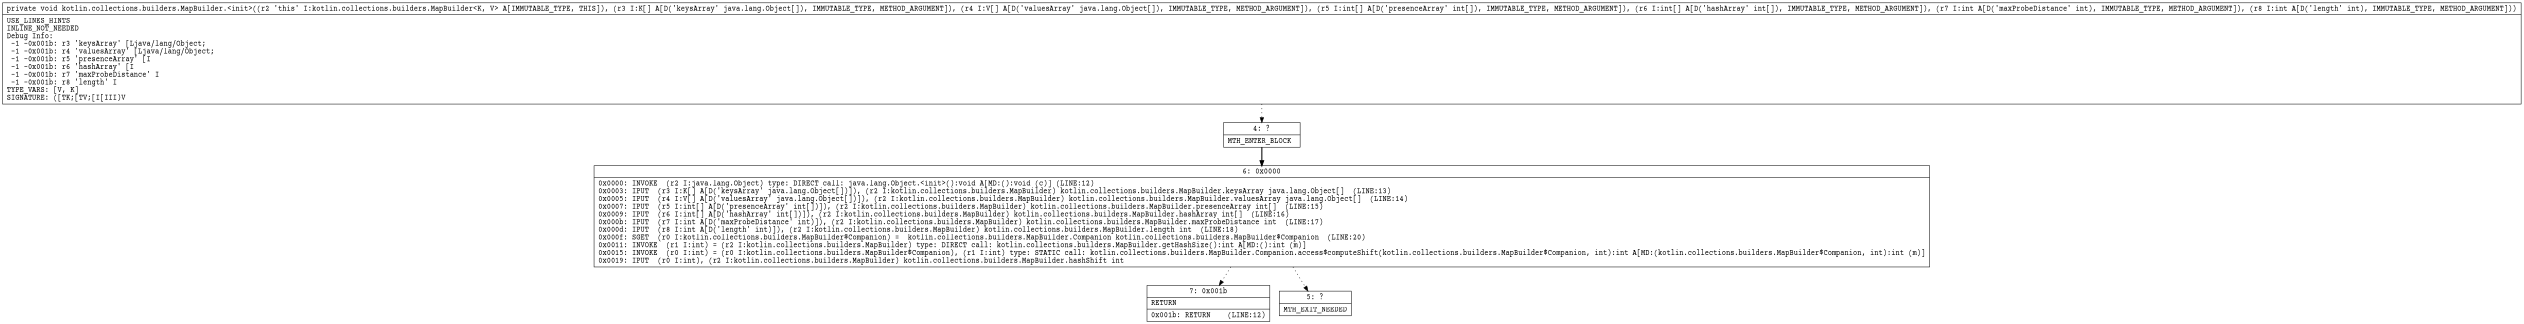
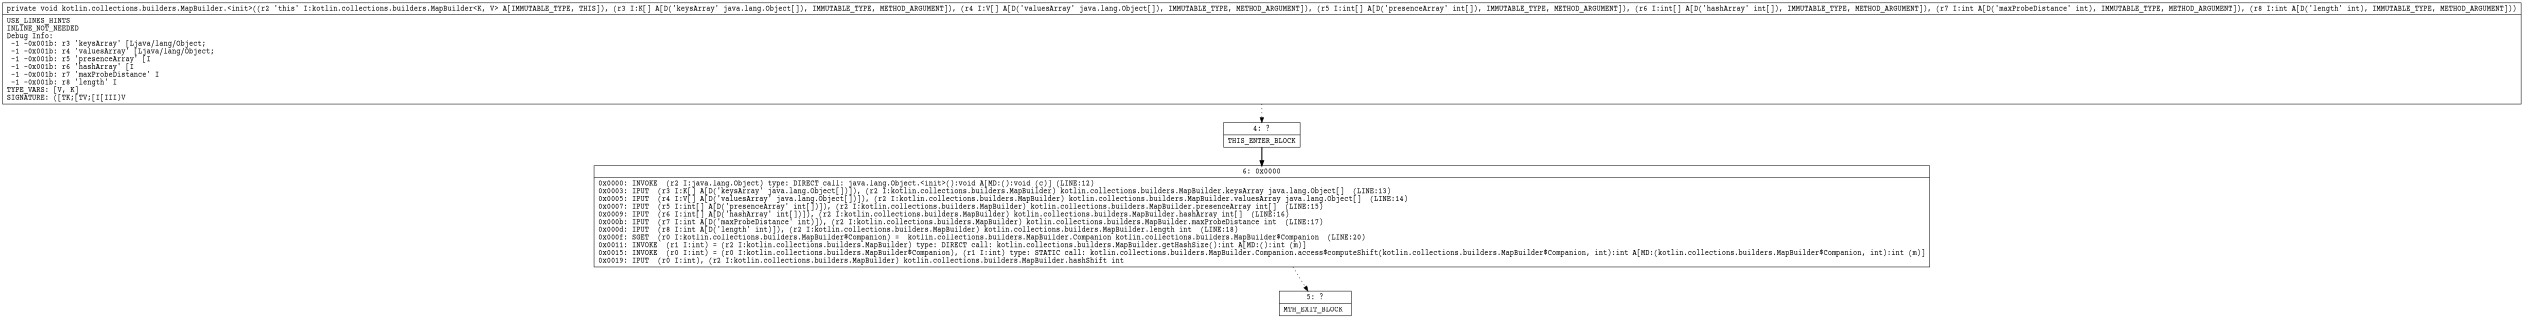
node "4: ?": text "MTH_ENTER_BLOCK" -> "THIS_ENTER_BLOCK"
node "7: 0x001b": removed
node "5: ?": text "MTH_EXIT_NEEDED" -> "MTH_EXIT_BLOCK"
